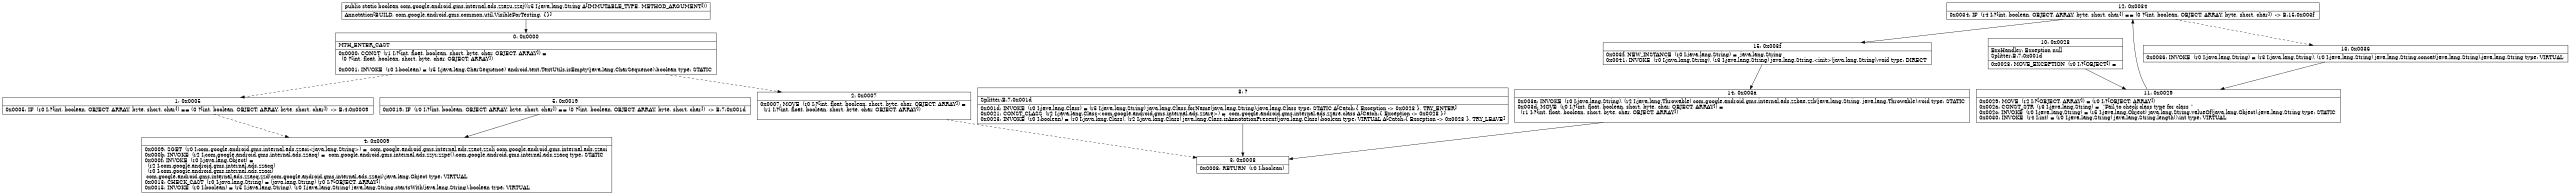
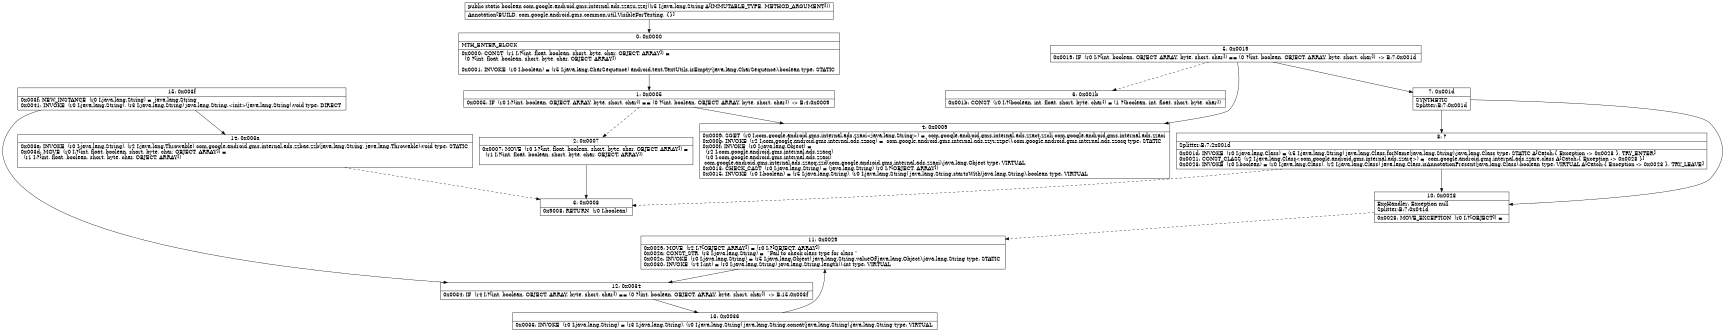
edge "12: 0x0034" -> "15: 0x003f": reversed
edge "12: 0x0034" -> "13: 0x0036": style dashed -> solid
node "0: 0x0000": text "MTH_ENTER_CAST" -> "MTH_ENTER_BLOCK"
node "10: 0x0028": text "Splitter:B:7:0x001d" -> "Splitter:B:7:0x041d"
edge "10: 0x0028" -> "11: 0x0029": style solid -> dashed
edge "0: 0x0000" -> "2: 0x0007": now "1: 0x0005" -> "2: 0x0007"
edge "0: 0x0000" -> "1: 0x0005": style dashed -> solid
node "6: 0x001b": added
node "7: 0x001d": added
node "8: ?": text "Splitter:B:7:0x001d" -> "Splitter:B:7:2x001d"
edge "1: 0x0005" -> "4: 0x0009": style dashed -> solid
edge "8: ?" -> "3: 0x0008": style solid -> dashed
edge "2: 0x0007" -> "3: 0x0008": style dashed -> solid
edge "14: 0x003a" -> "3: 0x0008": style solid -> dashed
node "3: 0x0008": text "0x0008: RETURN  (r0 I:boolean)" -> "0x9008: RETURN  (r0 I:boolean)"
edge "8: ?" -> "10: 0x0028": added
